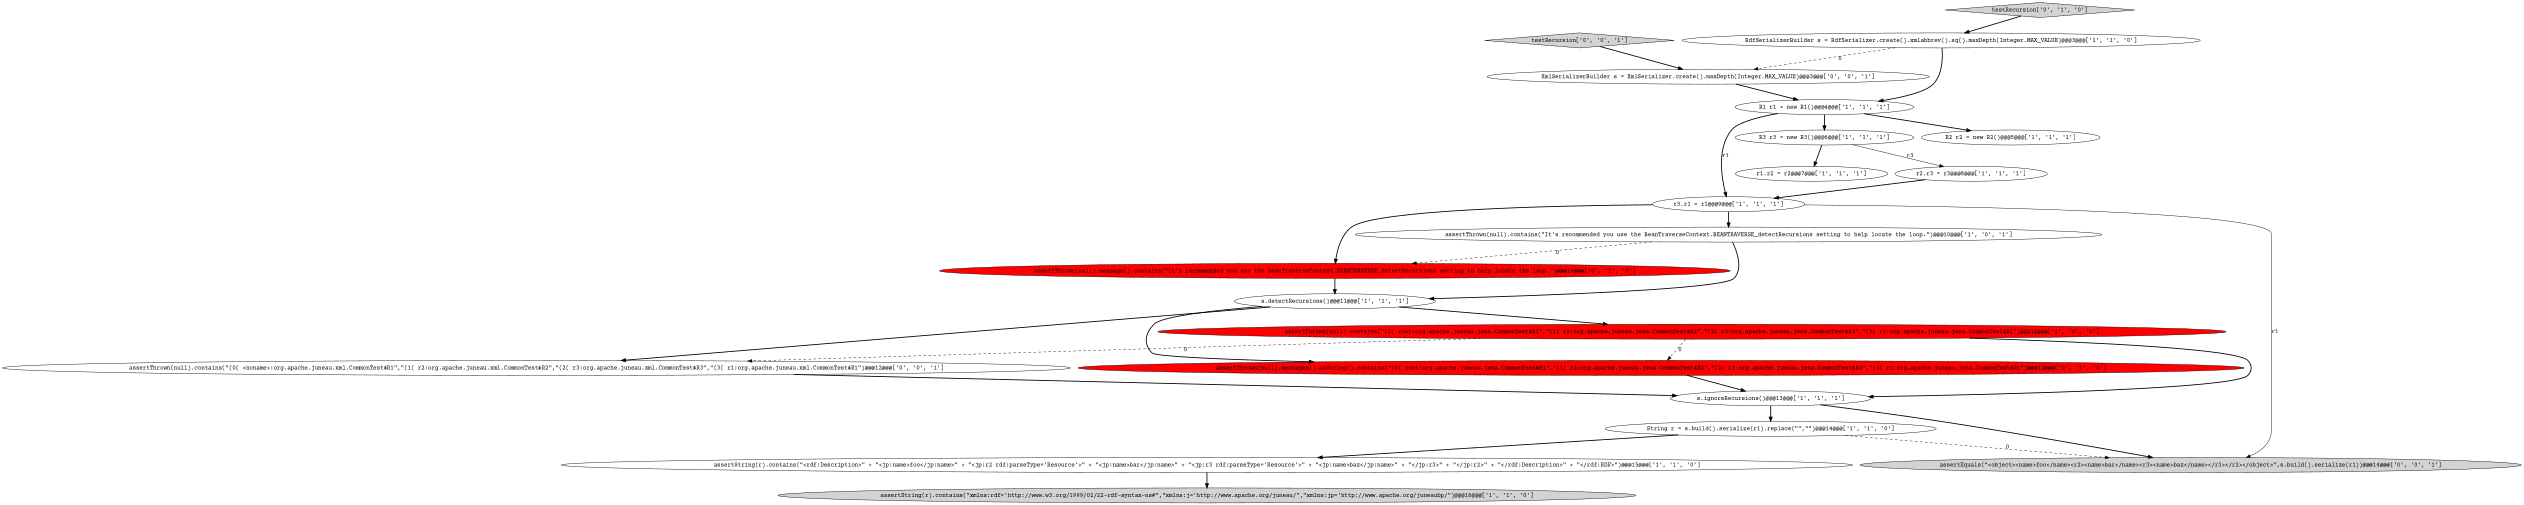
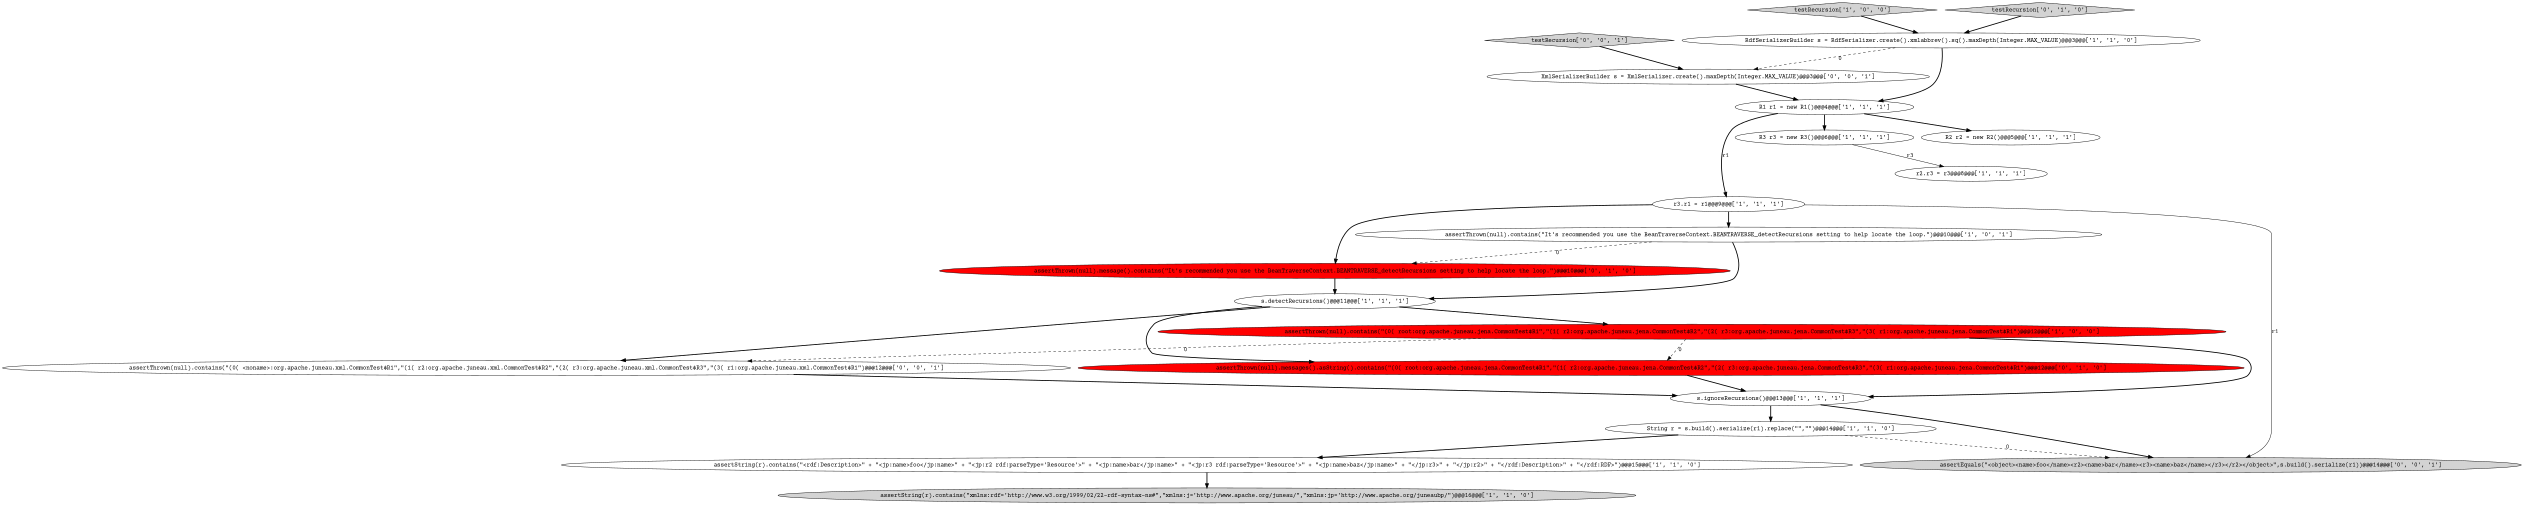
node "testRecursion['1', '0', '0']": added
node "r1.r2 = r2@@@7@@@['1', '1', '1']": removed
edge "r2.r3 = r3@@@8@@@['1', '1', '1']" -> "r3.r1 = r1@@@9@@@['1', '1', '1']": removed
